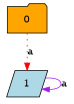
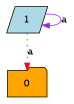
edge "0" -> "1": reversed
